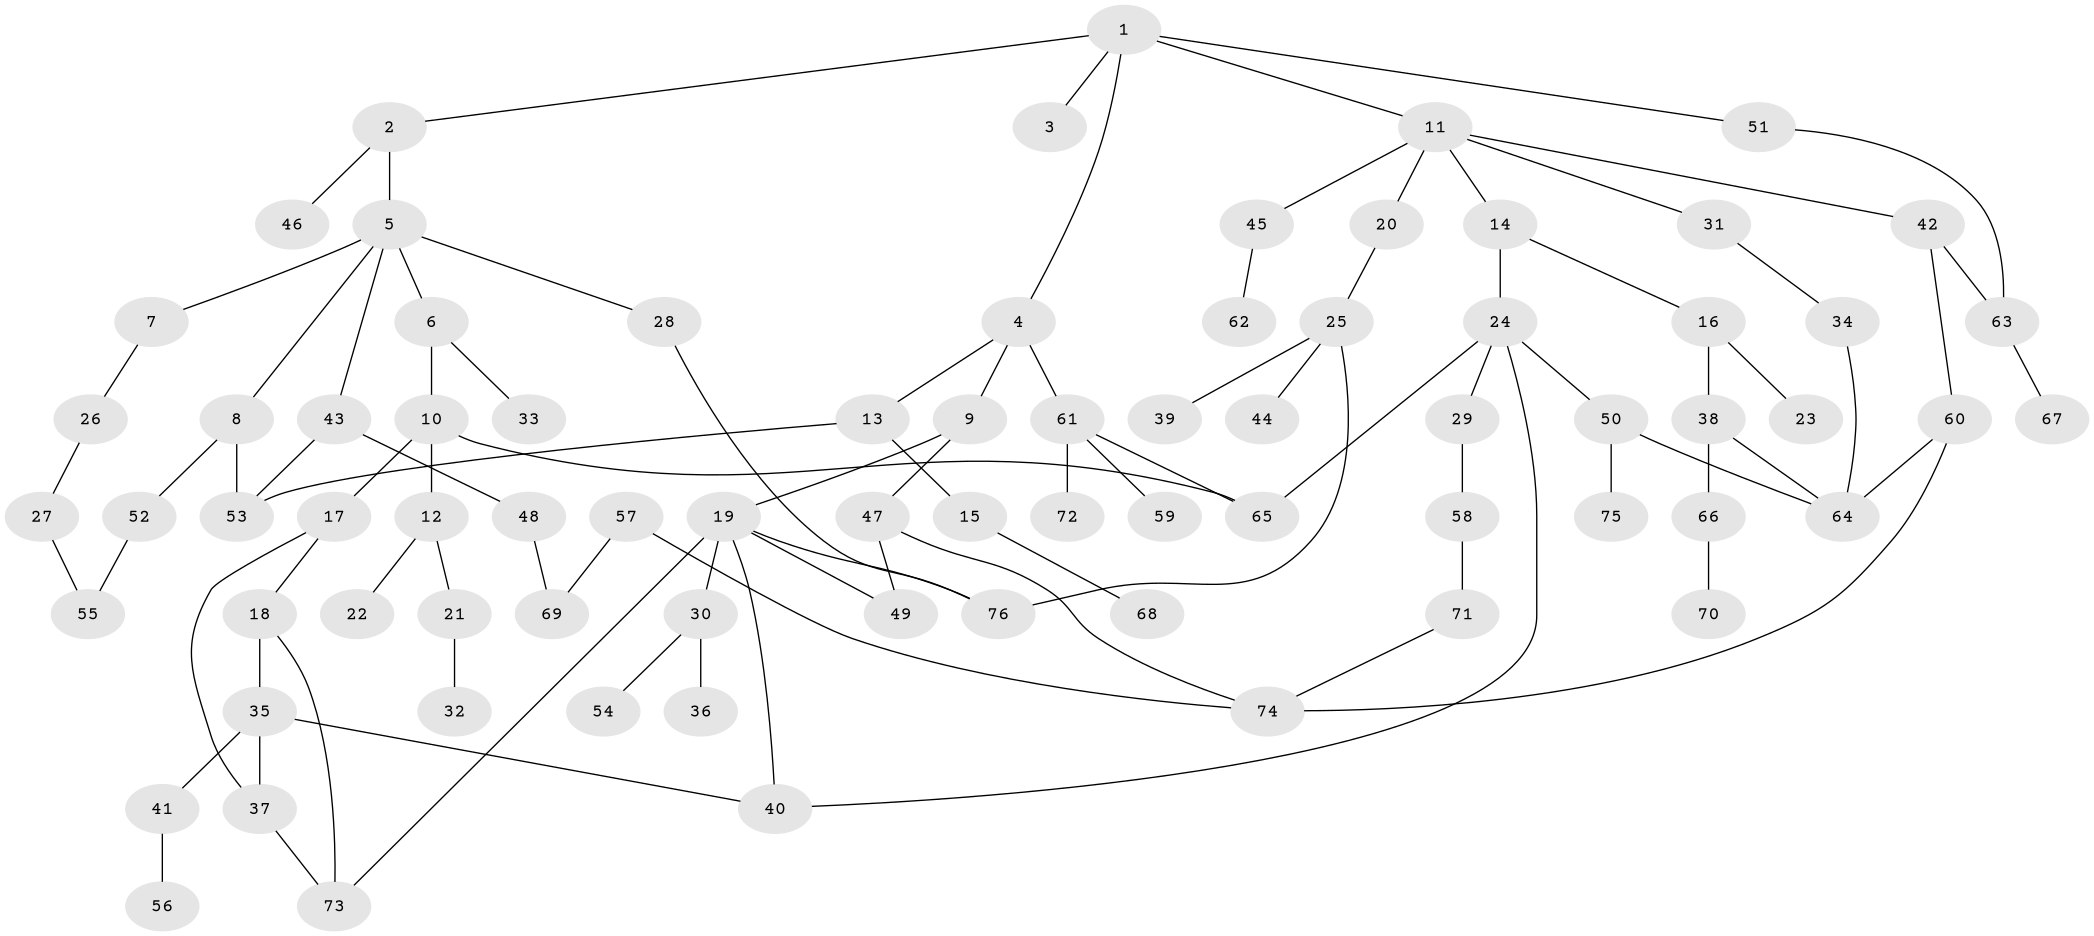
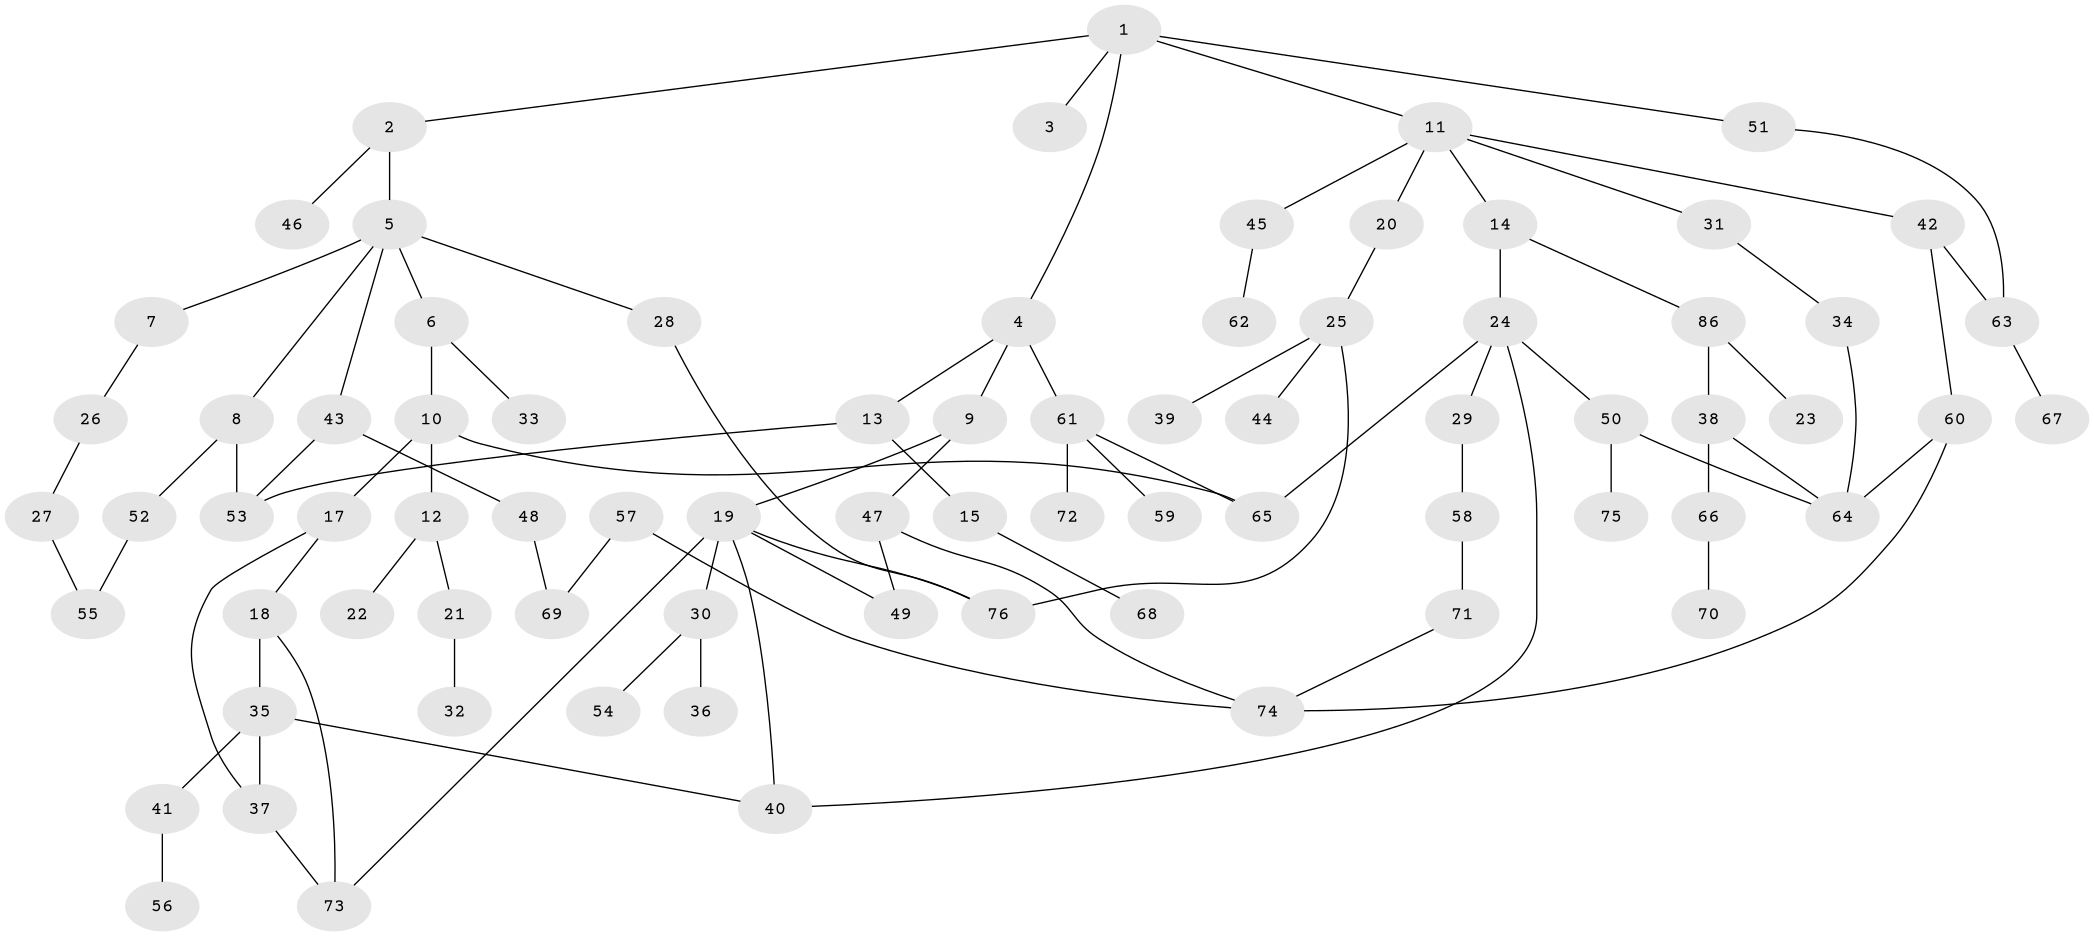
node "16": label "16" -> "86"
